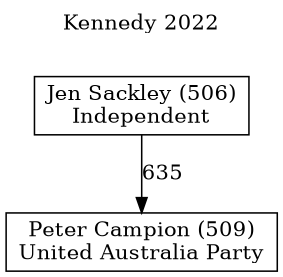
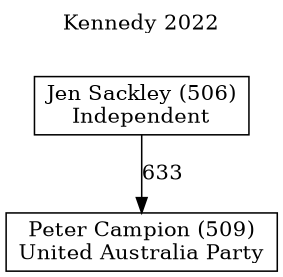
edge "Jen Sackley (506) Independent" -> "Peter Campion (509) United Australia Party": label "635" -> "633"
